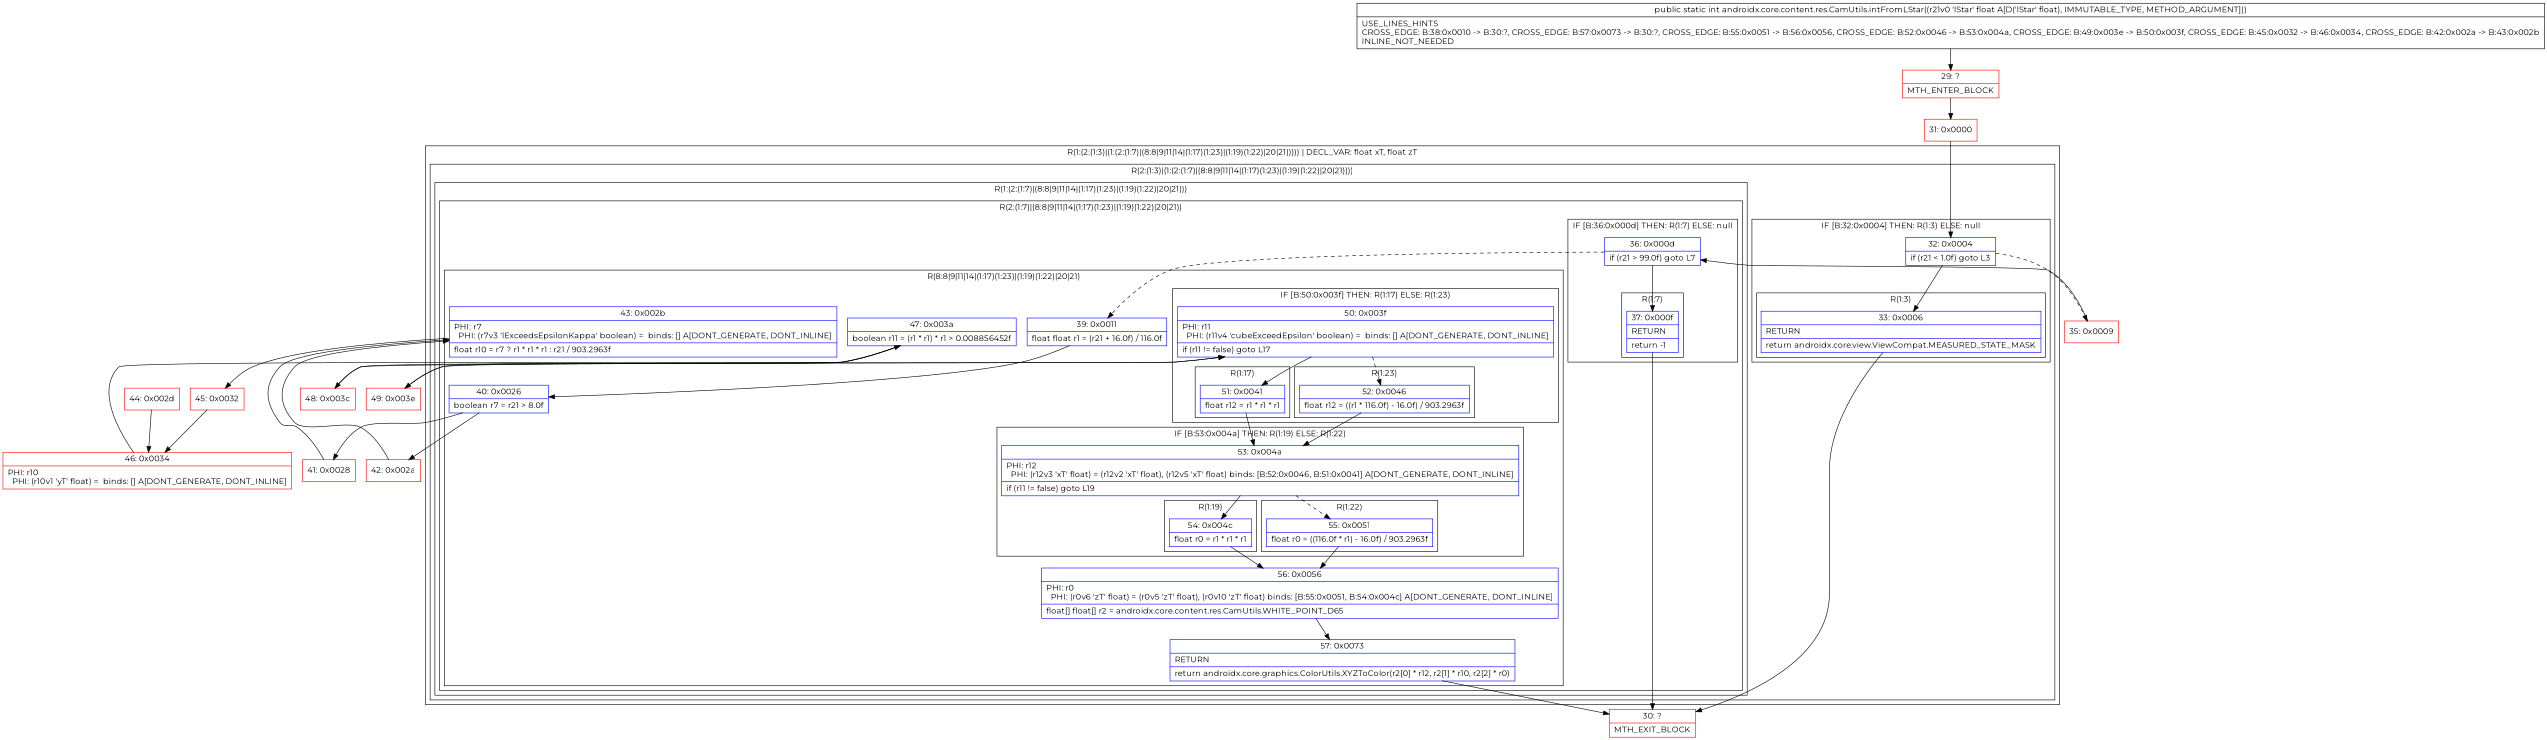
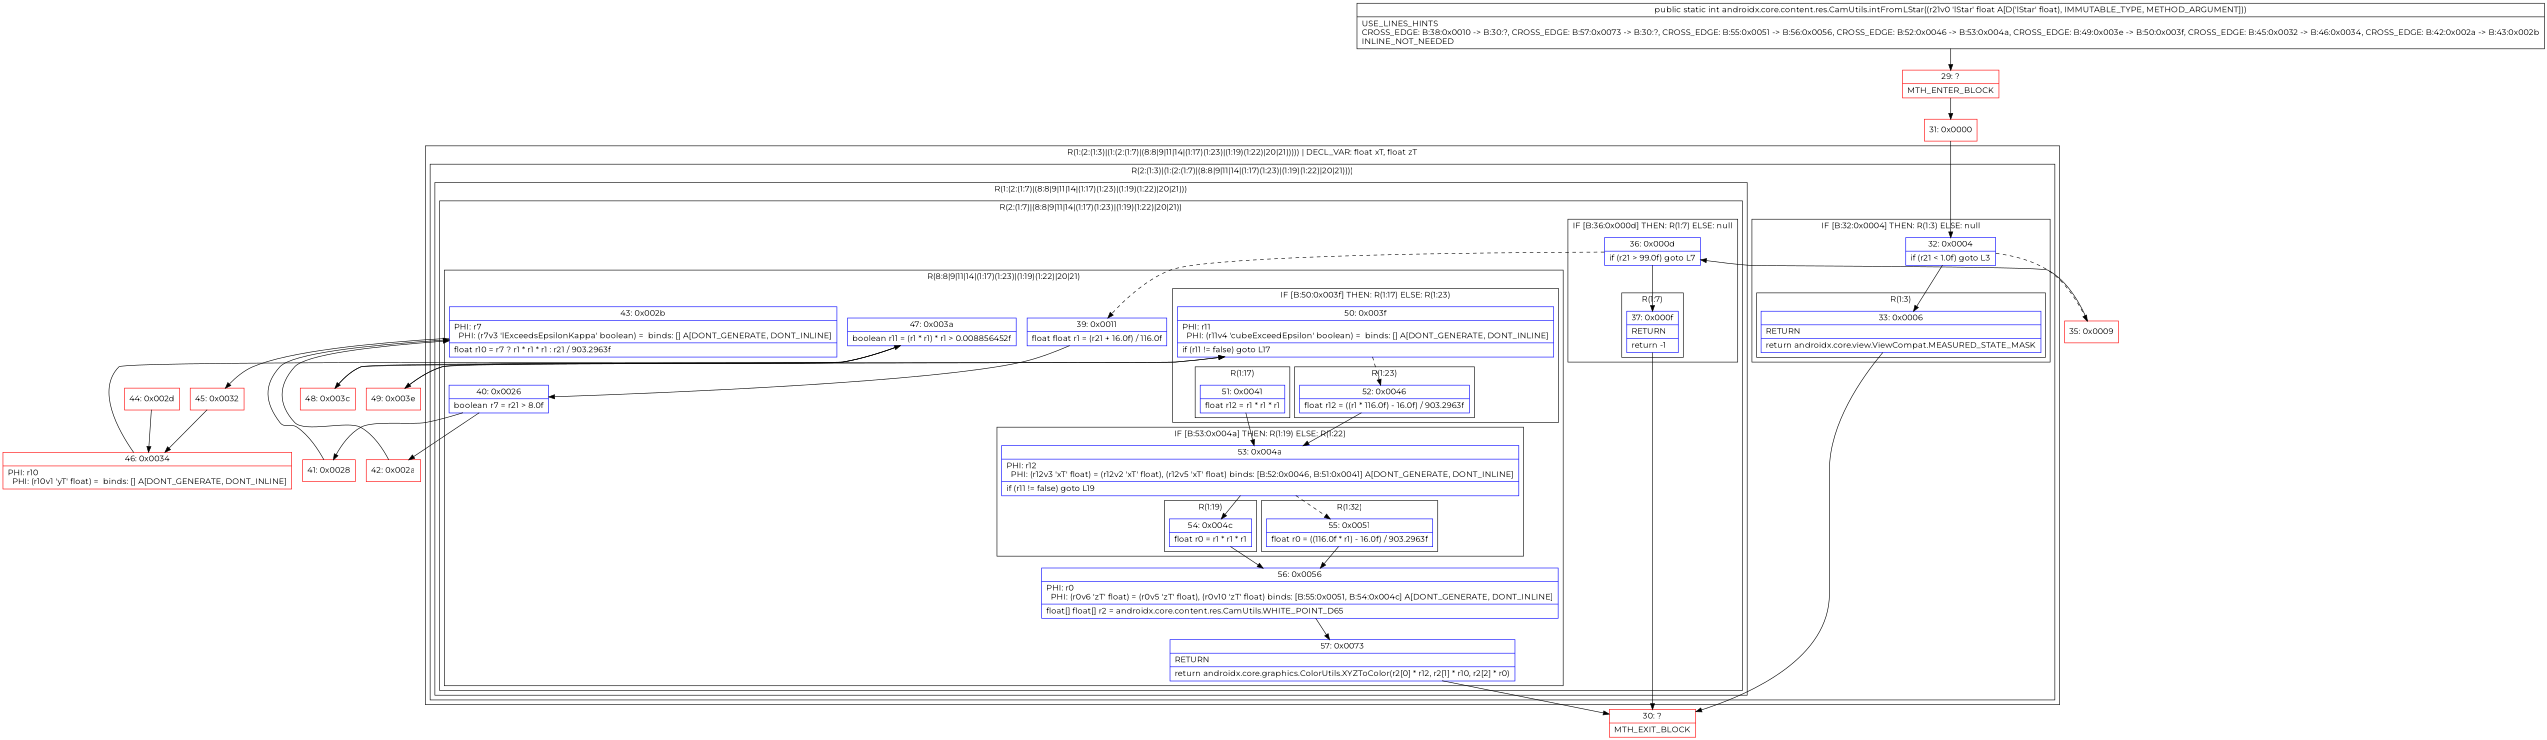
edge "50: 0x003f" -> "51: 0x0041": removed
cluster "R(1:22)": label "R(1:22)" -> "R(1:32)"
